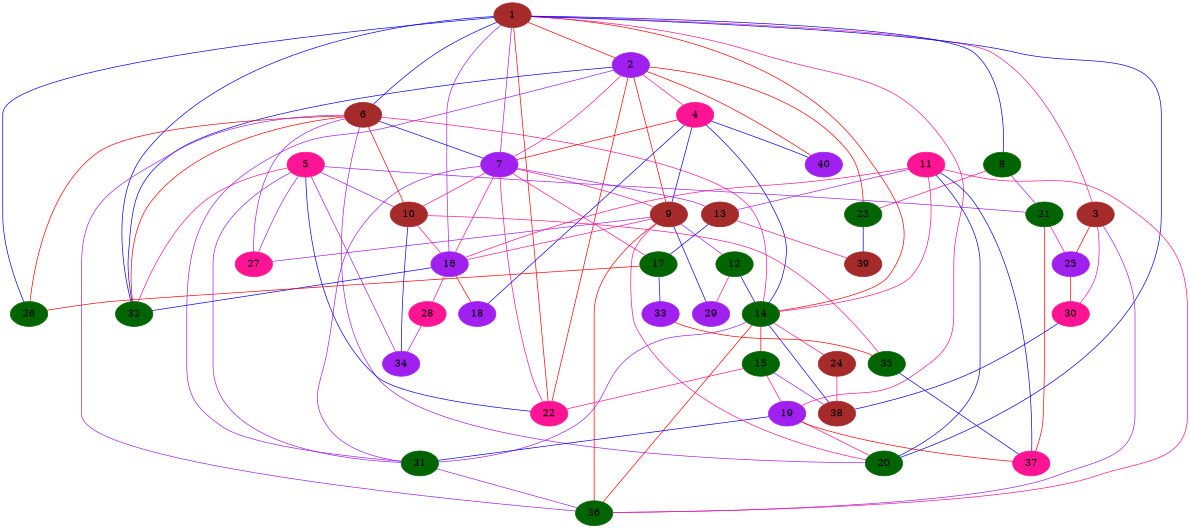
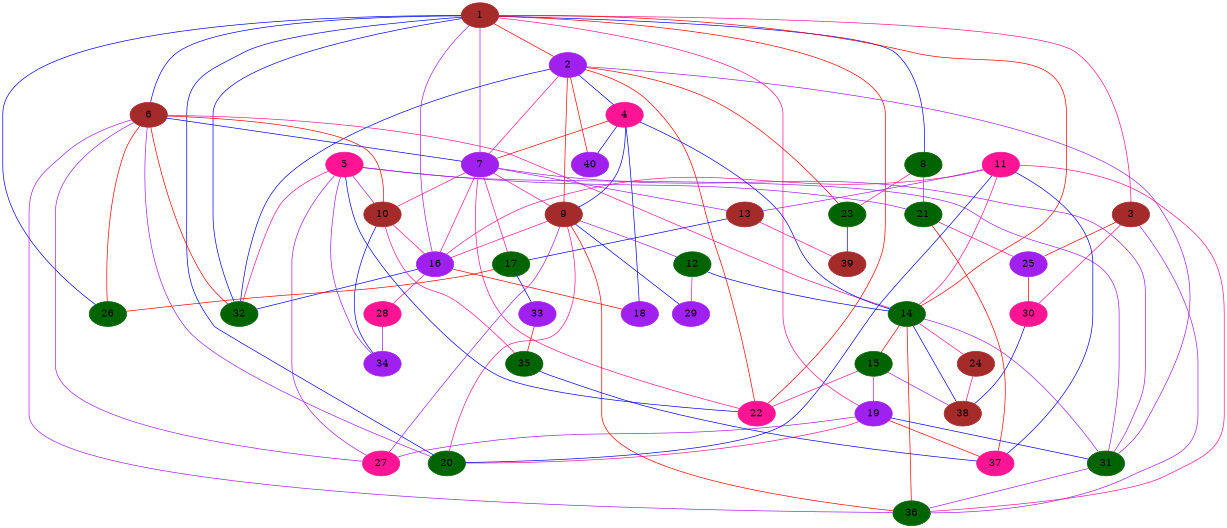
edge "2" -- "4": color deeppink -> blue
edge "19" -- "27": added
